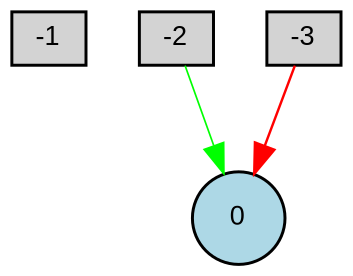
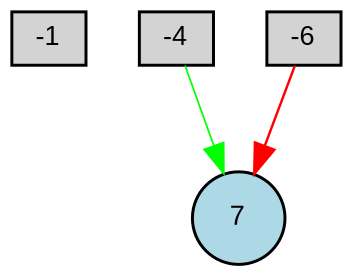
node "-2": label "-2" -> "-4"
node "-3": label "-3" -> "-6"
node "0": label "0" -> "7"
